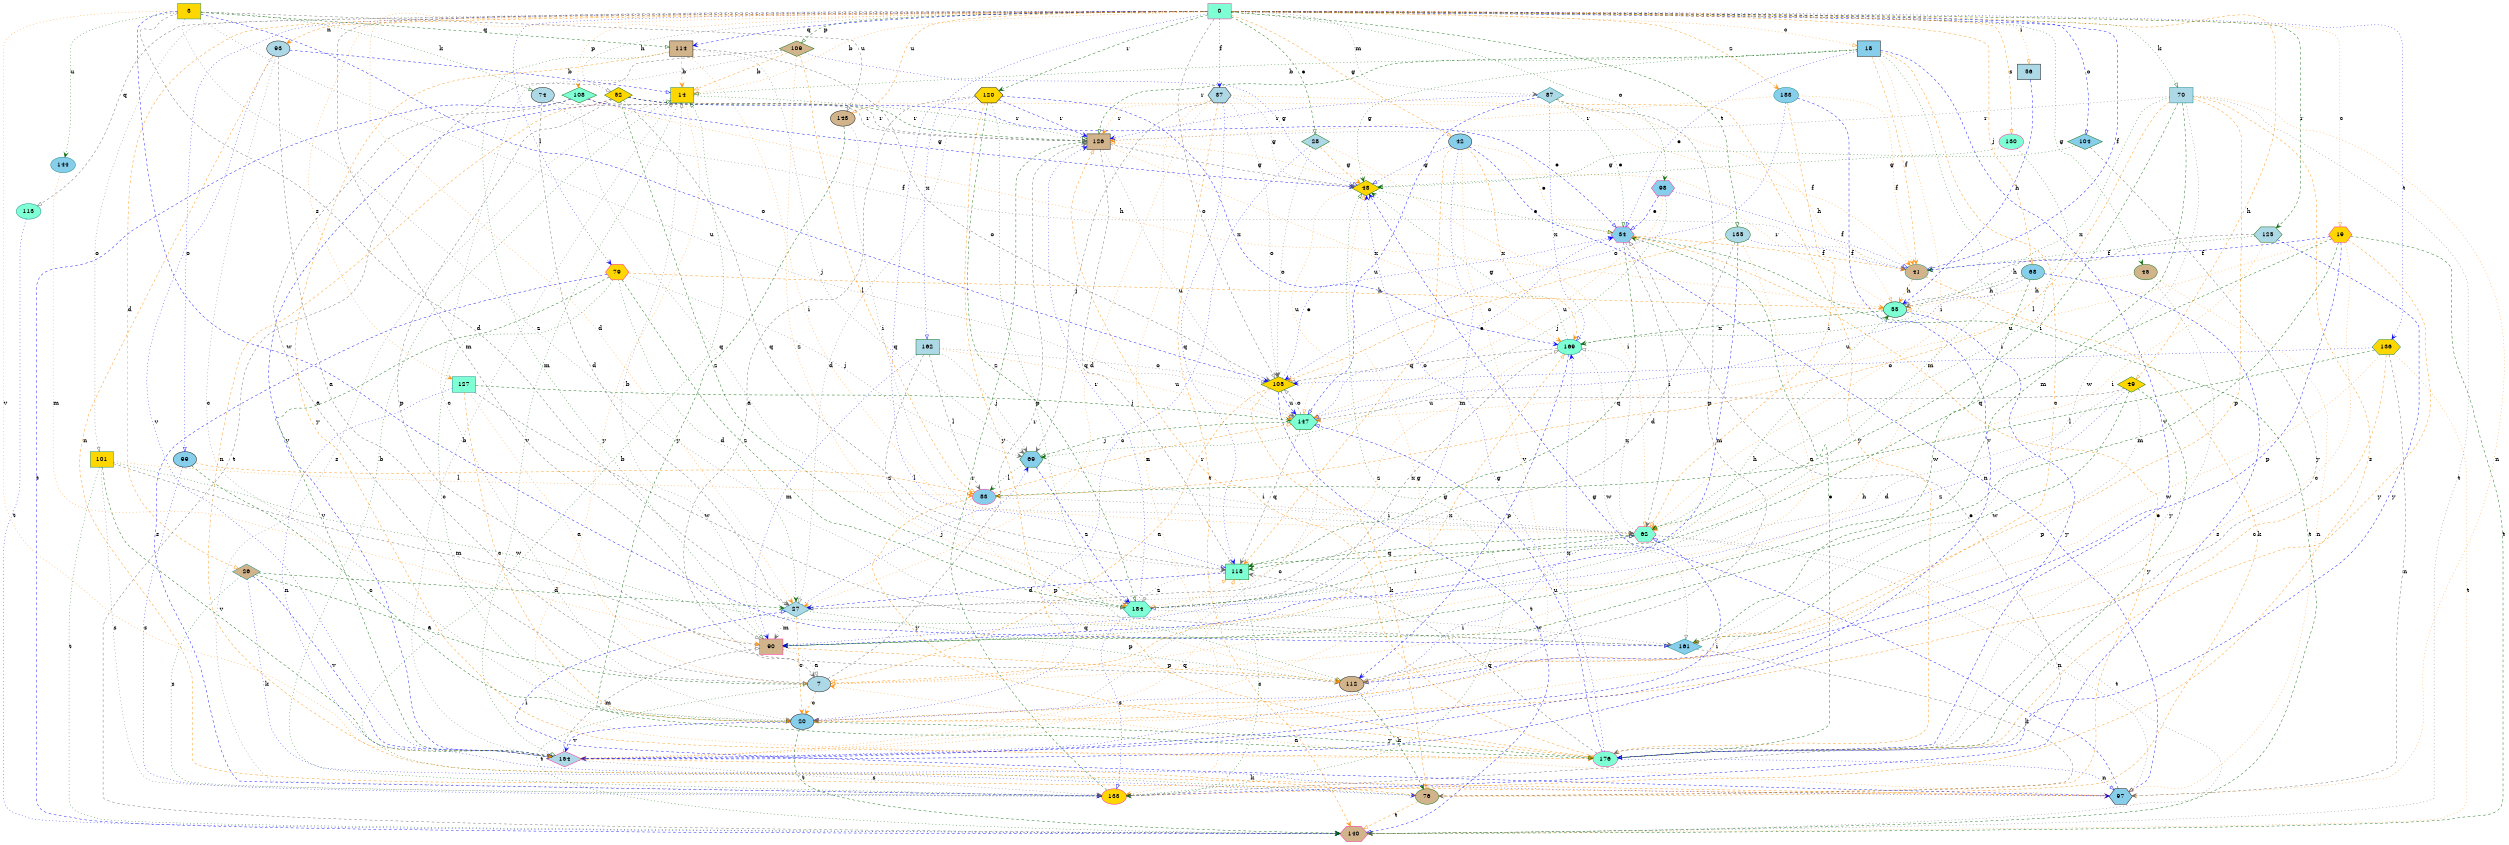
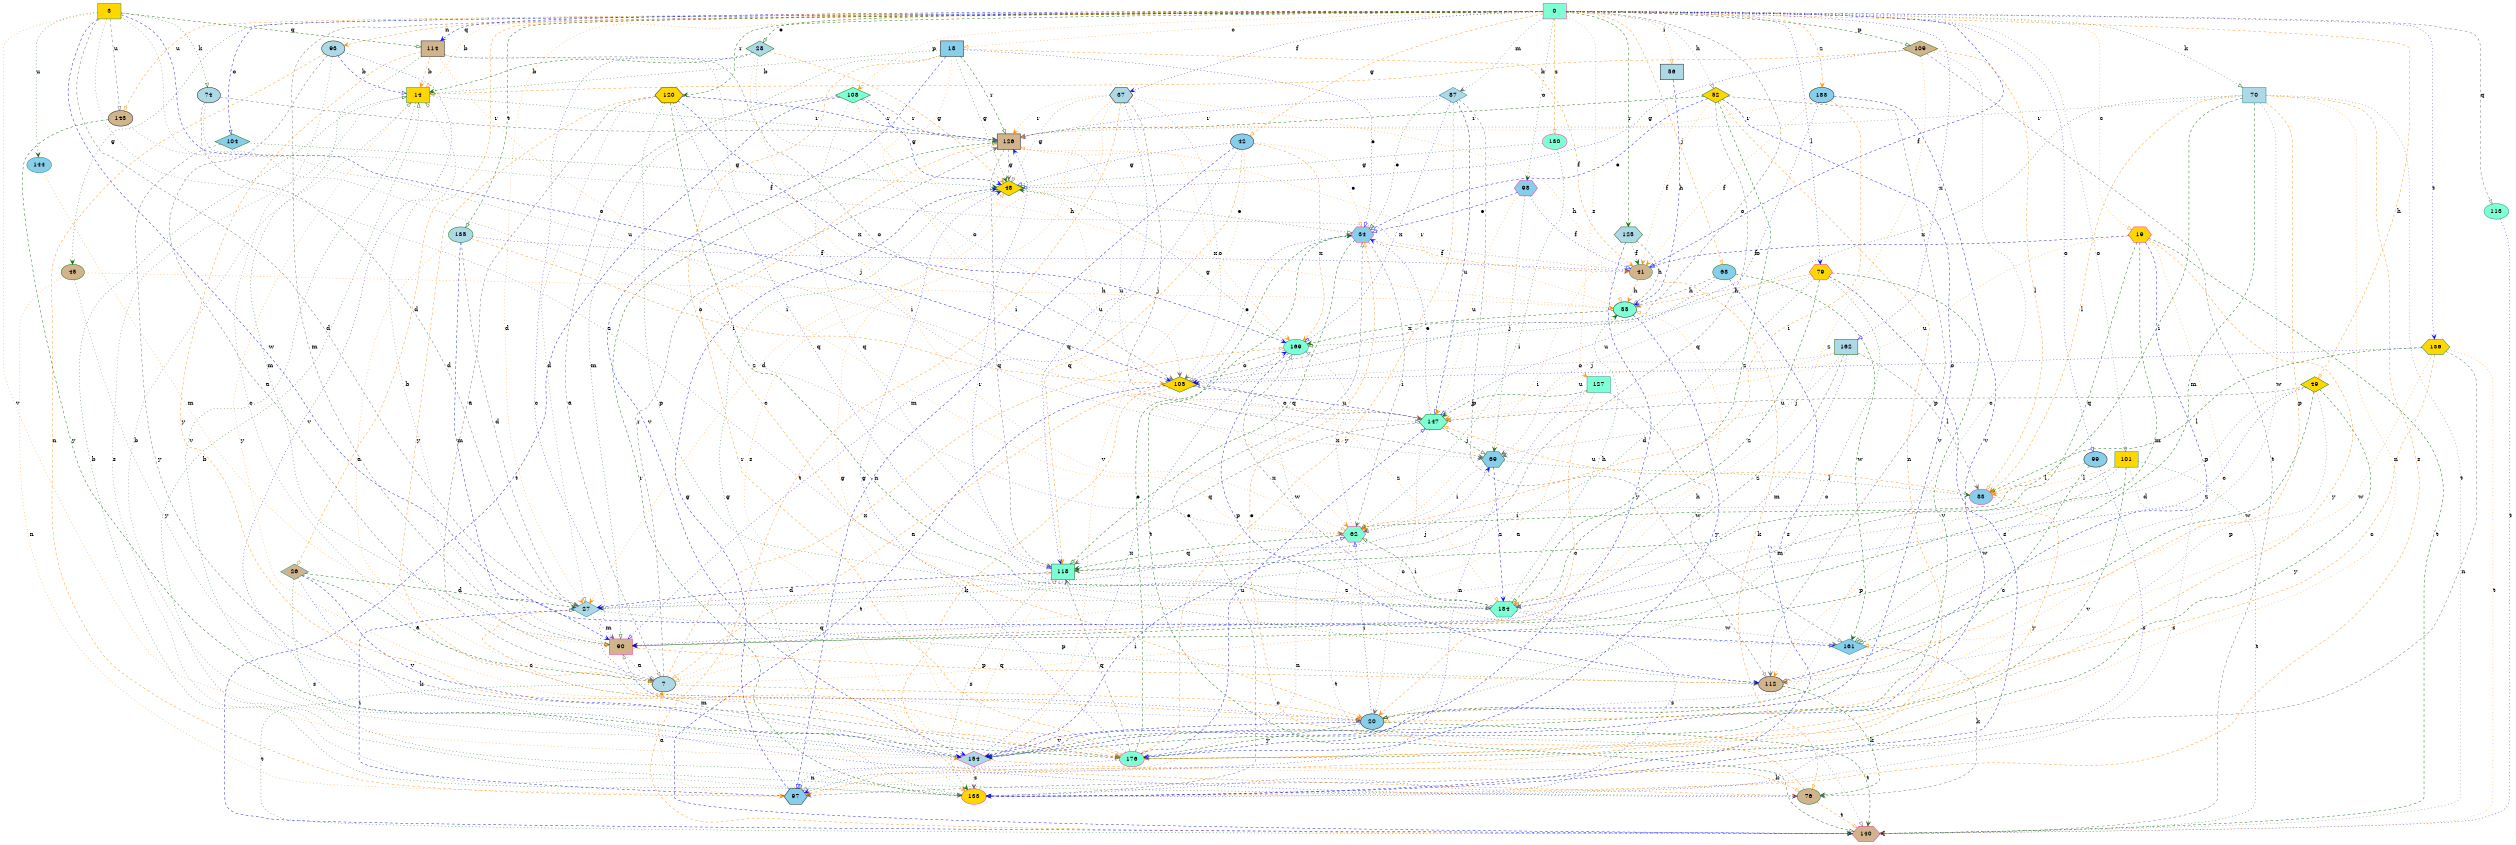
edge "28" -> "14": added, label "b"
node "183": color teal -> black
edge "19" -> "20": arrowhead vee -> onormal
